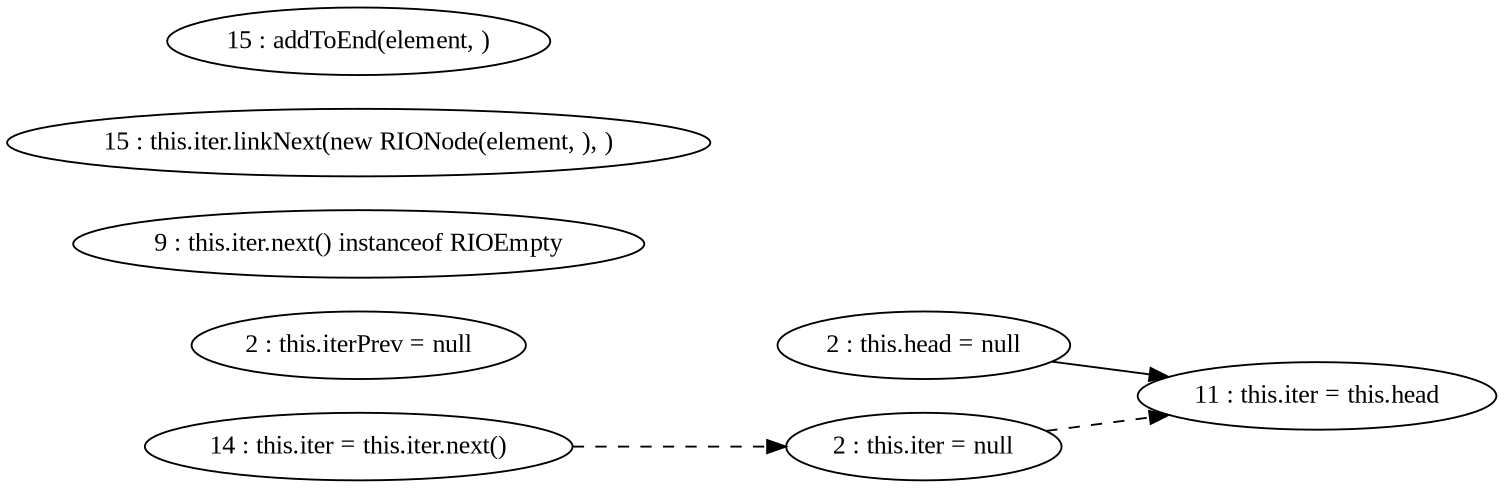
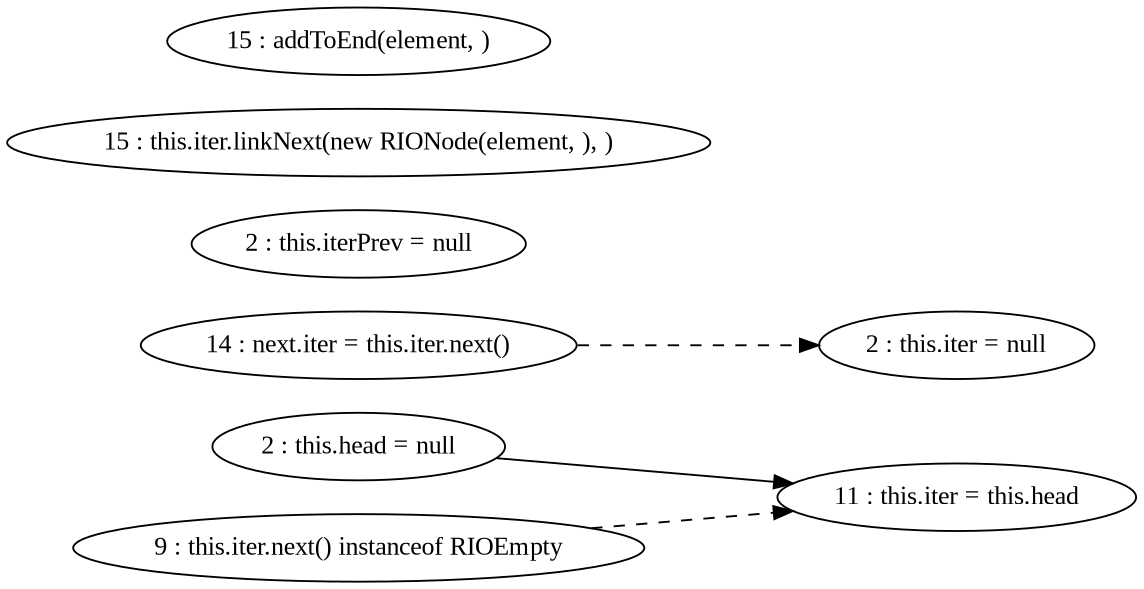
edge "2 : this.iter = null" -> "11 : this.iter = this.head": now "9 : this.iter.next() instanceof RIOEmpty" -> "11 : this.iter = this.head"
node "14 : this.iter = this.iter.next()": label "14 : this.iter = this.iter.next()" -> "14 : next.iter = this.iter.next()"
